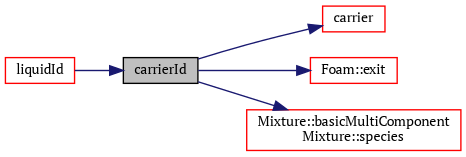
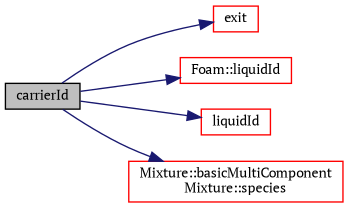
node "carrier": label "carrier" -> "exit"
edge "liquidId" -> "carrierId": reversed
node "Foam::exit": label "Foam::exit" -> "Foam::liquidId"
